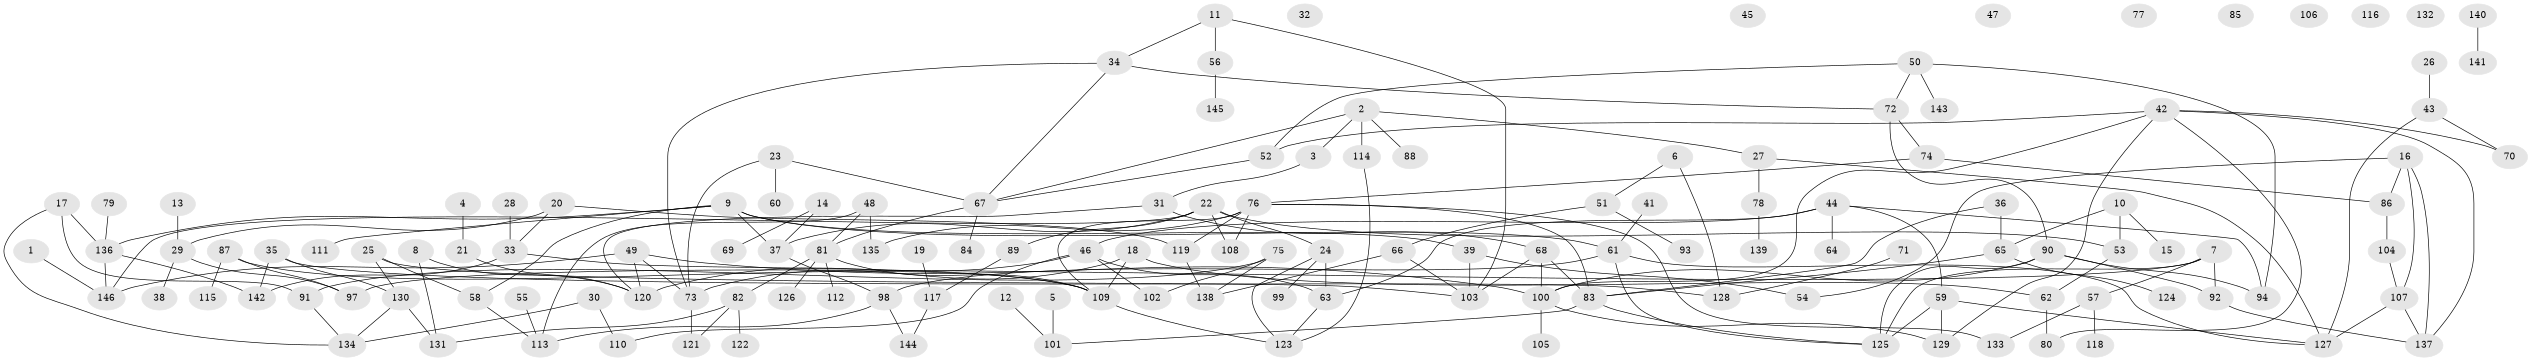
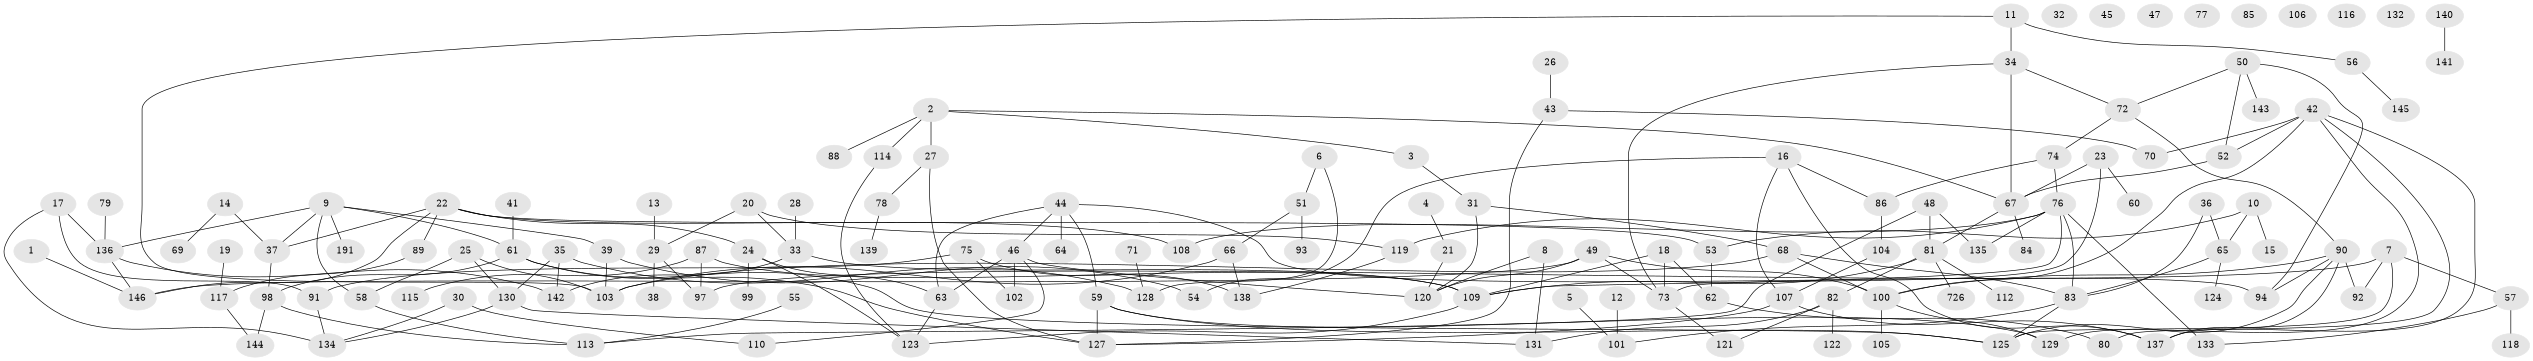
node "111": label "111" -> "191"
node "126": label "126" -> "726"
edge "92" -- "137": now "90" -- "137"
